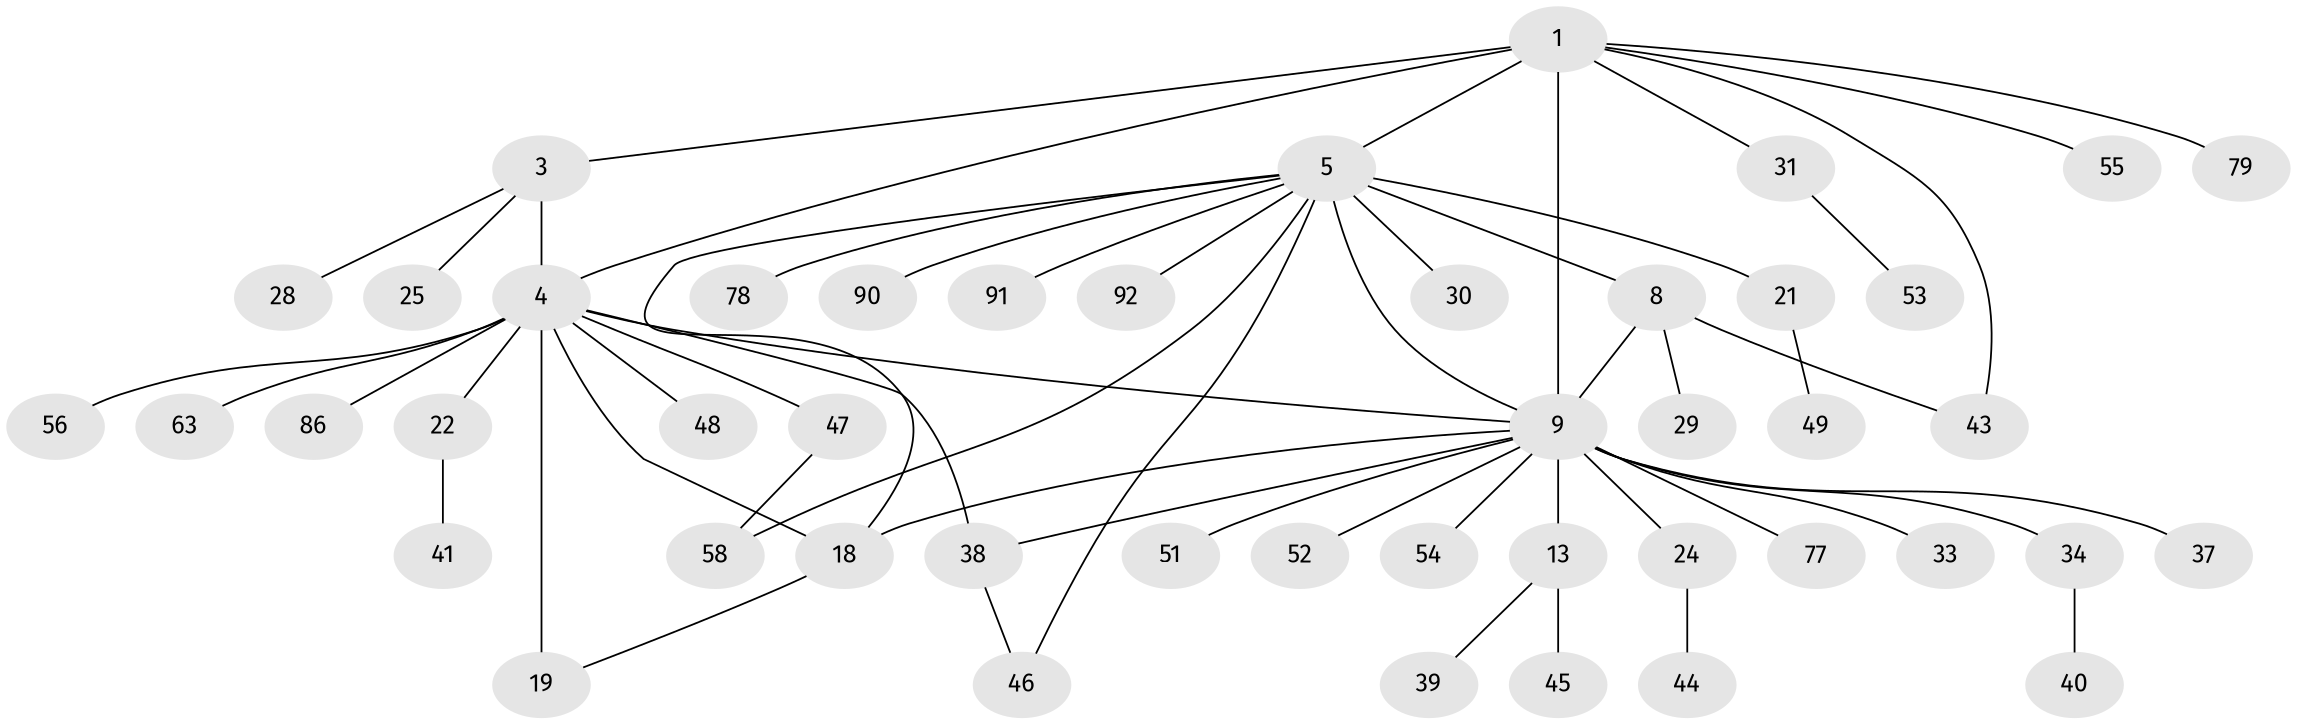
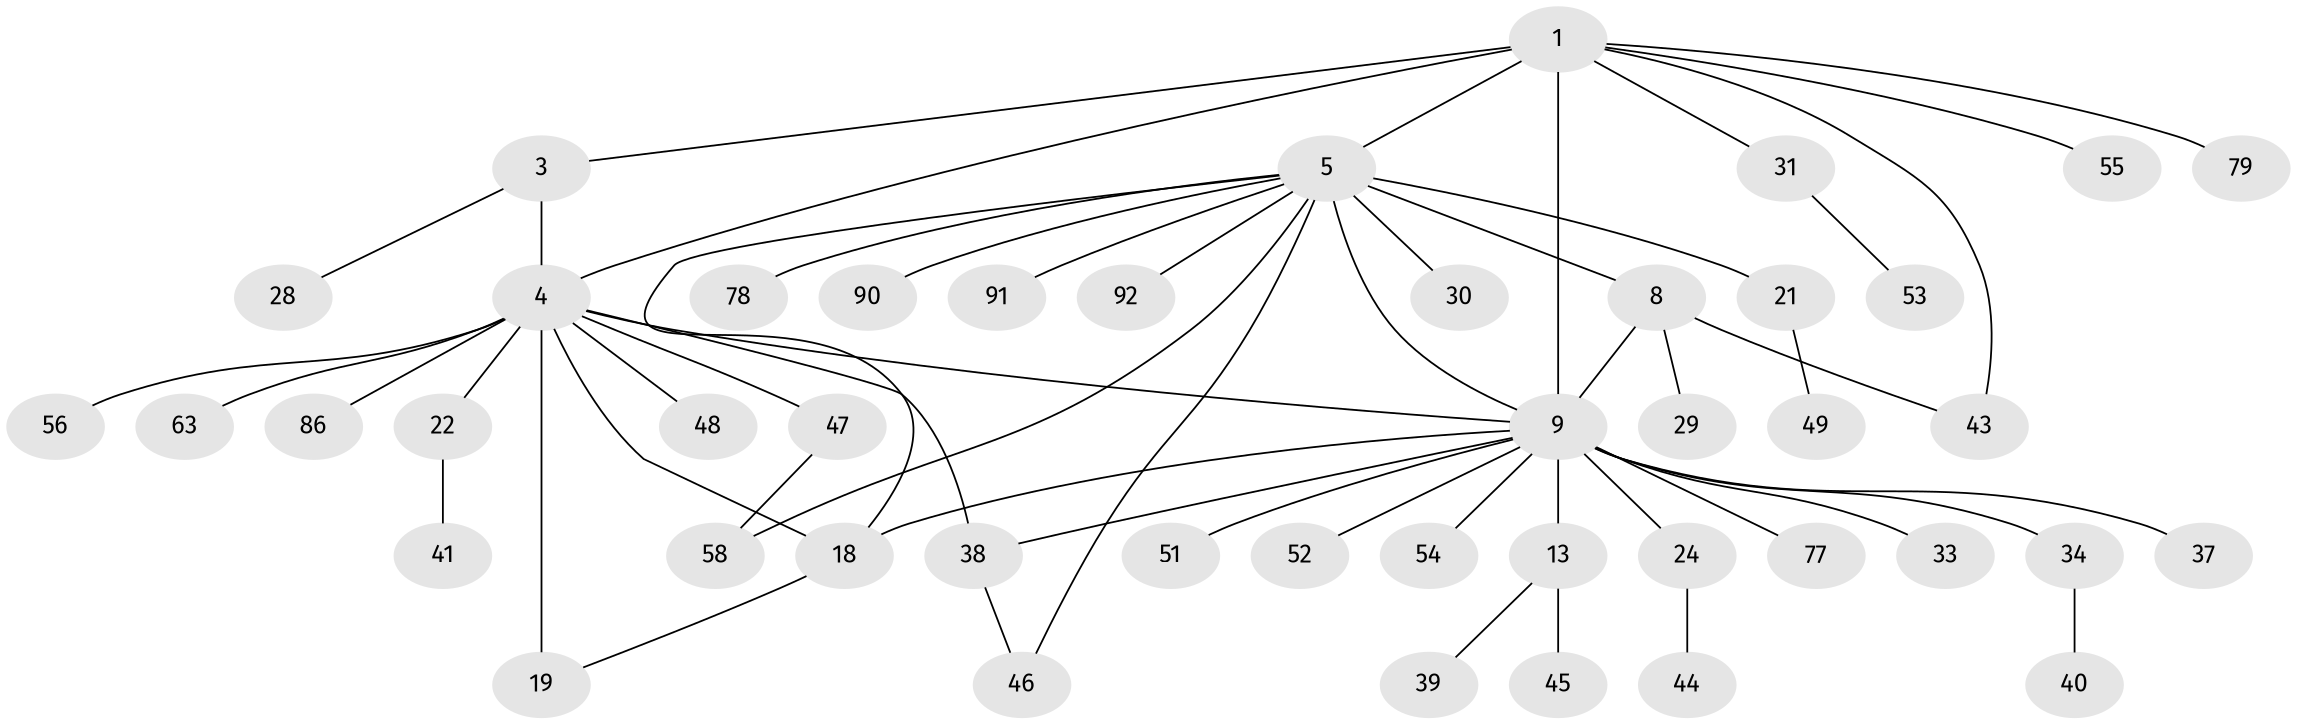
node "25": removed
